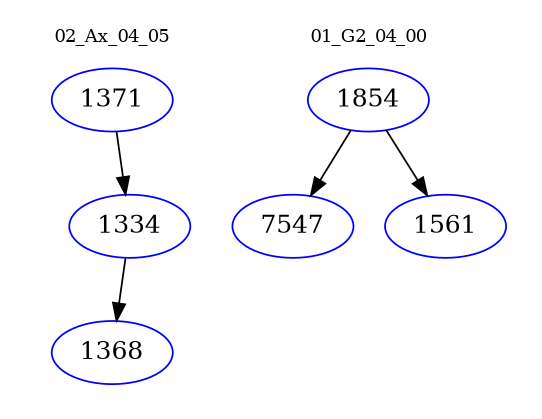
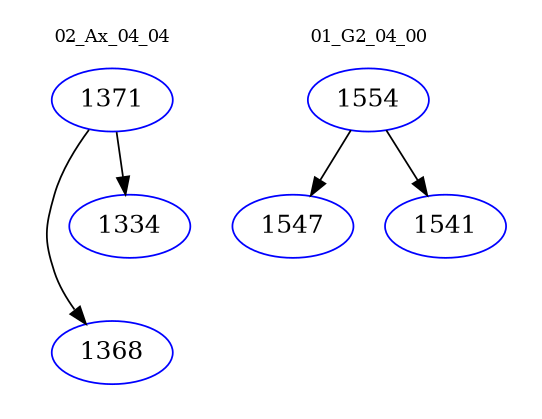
cluster "02_Ax_04_05": label "02_Ax_04_05" -> "02_Ax_04_04"
node "1854": label "1854" -> "1554"
node "7547": label "7547" -> "1547"
node "1561": label "1561" -> "1541"
edge "1334" -> "1368": now "1371" -> "1368"
